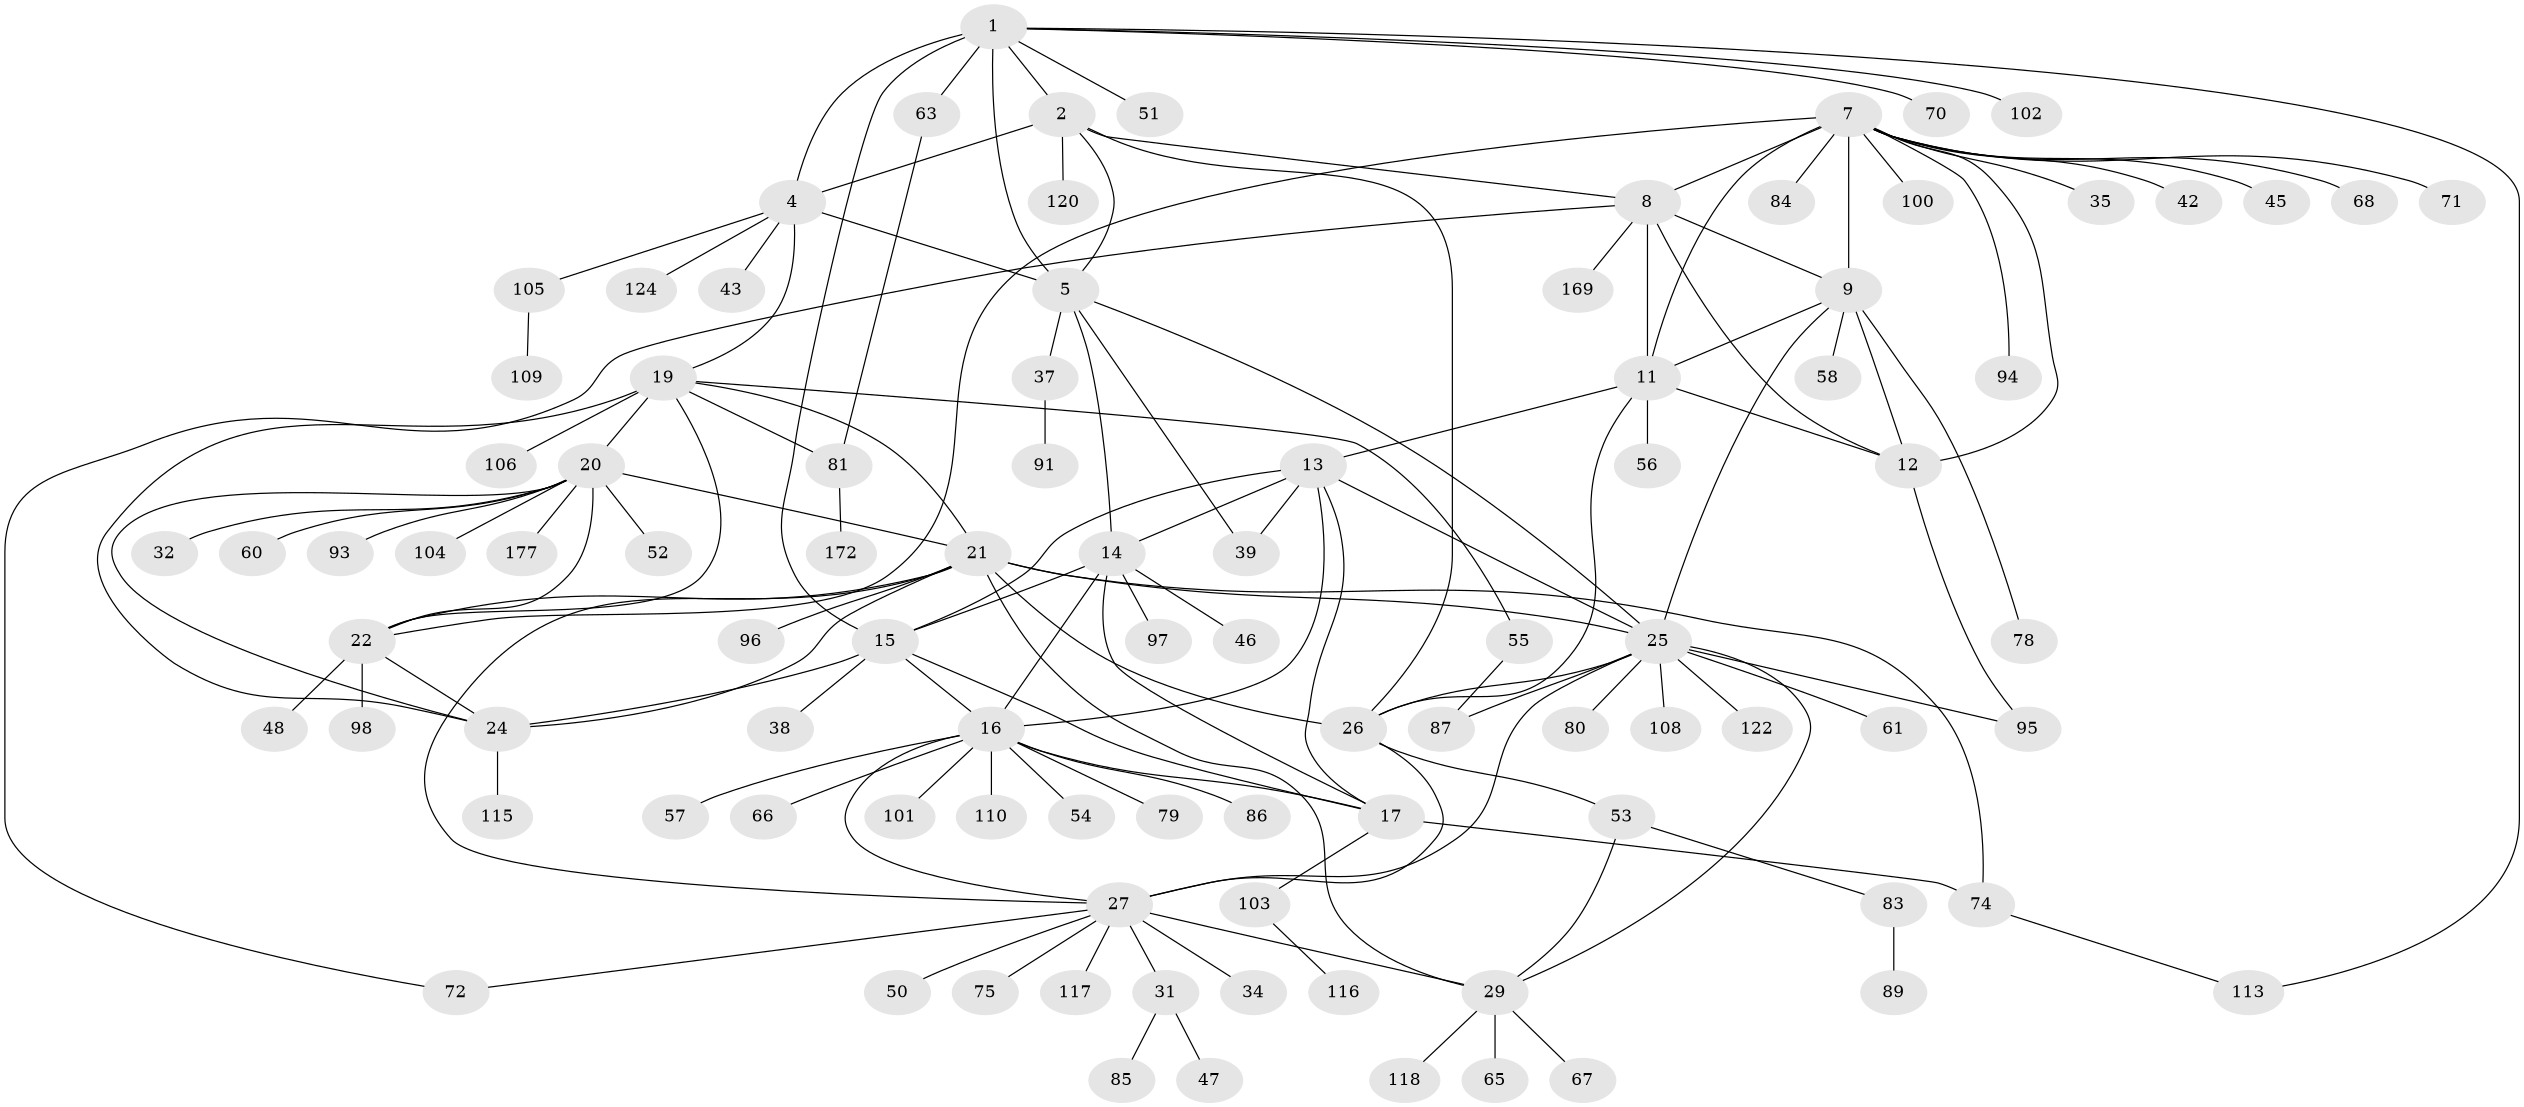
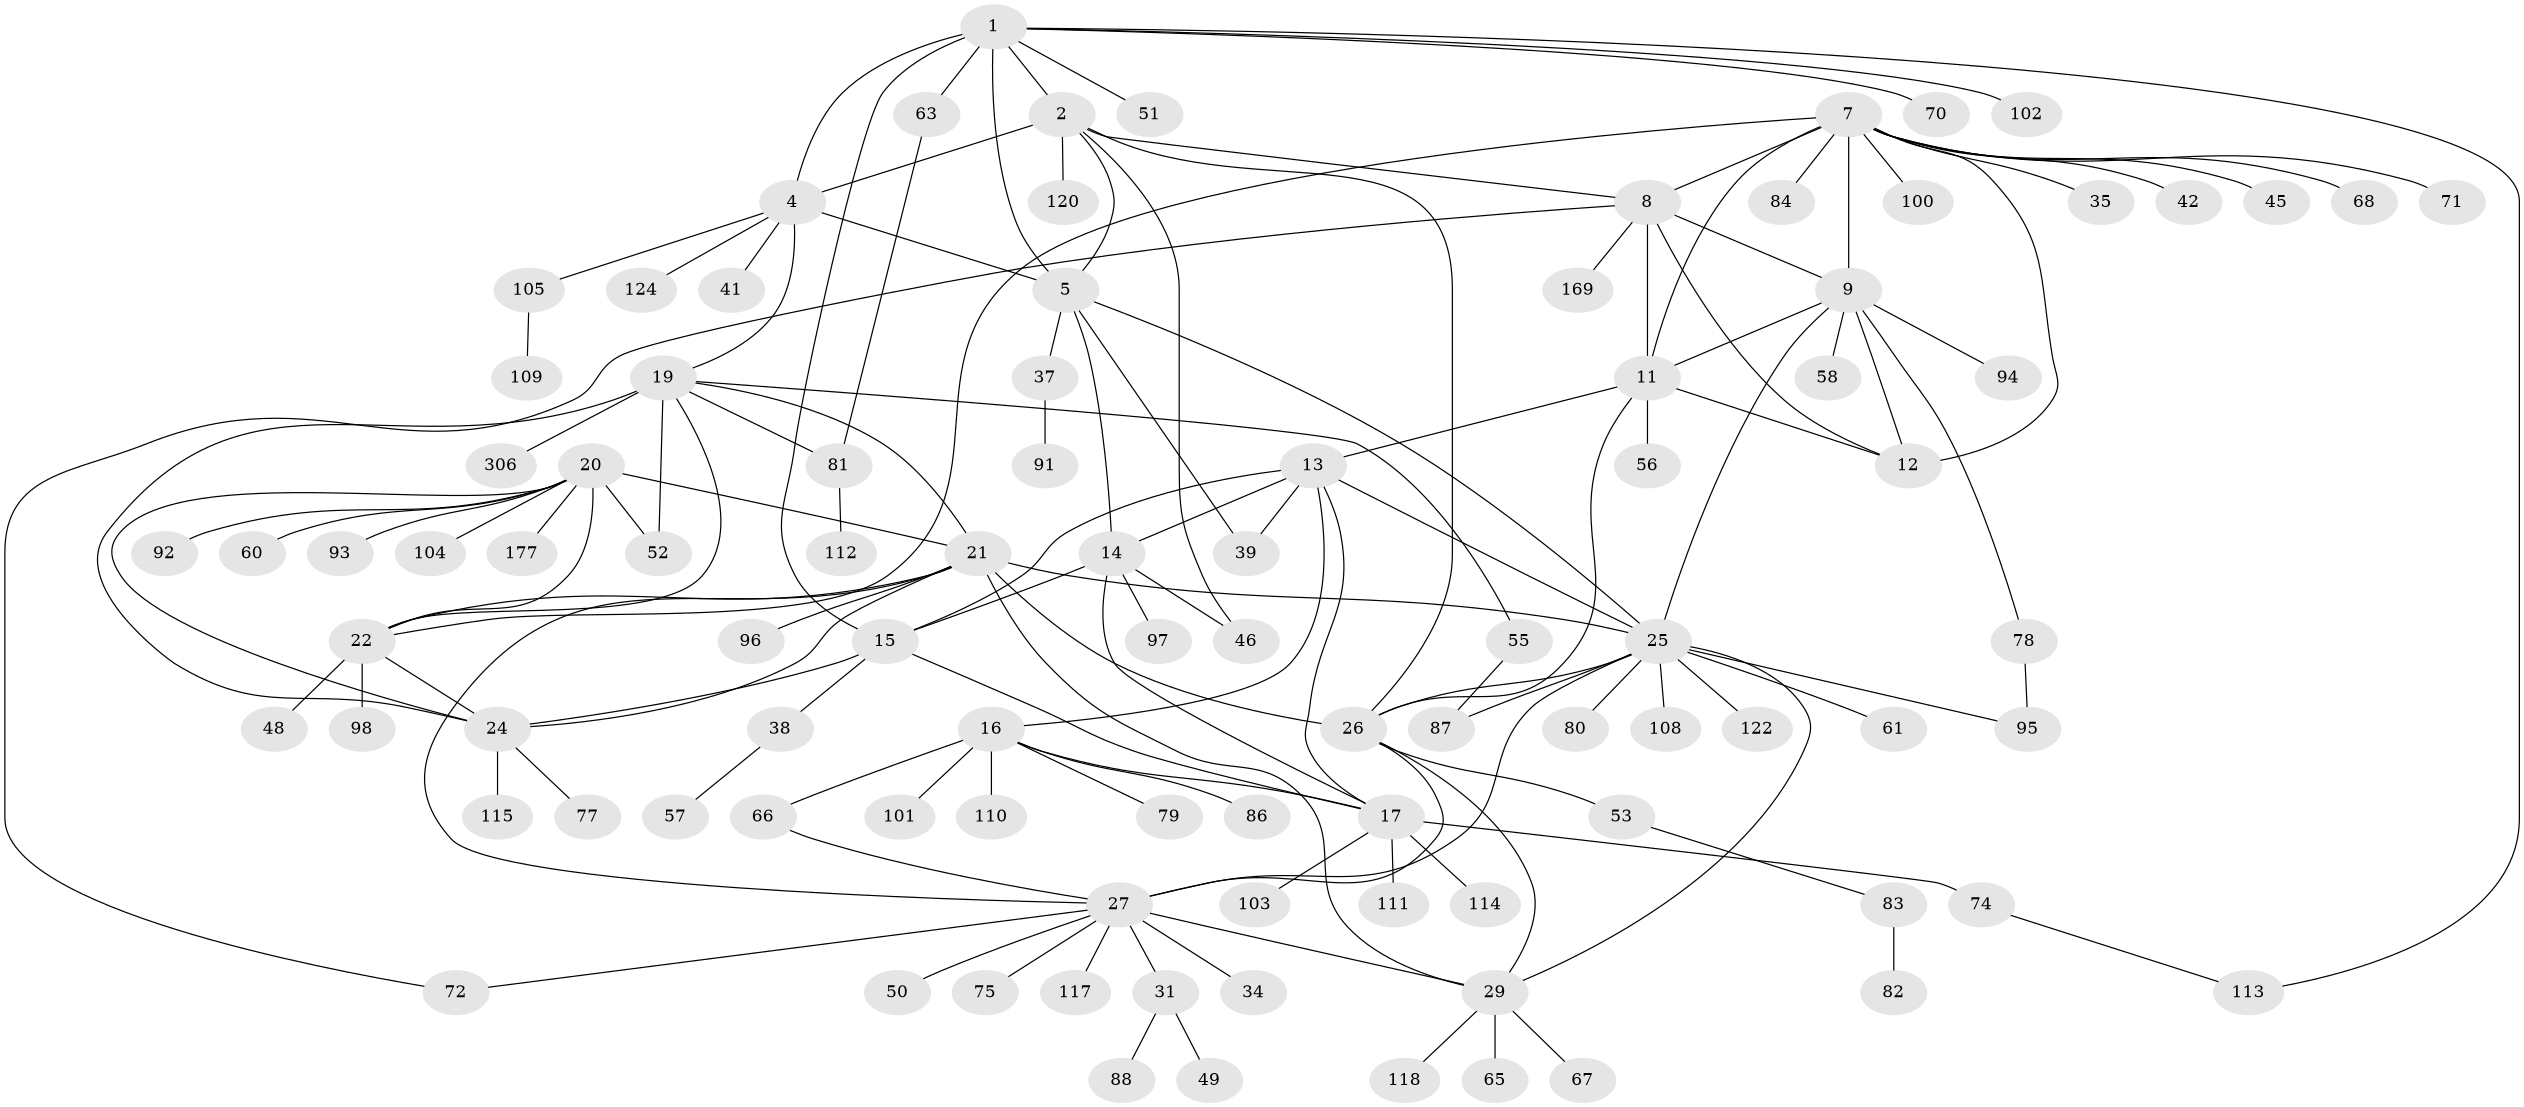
edge "7" -- "94": now "9" -- "94"
node "43": label "43" -> "41"
edge "2" -- "46": added
edge "19" -- "20": now "19" -- "52"
node "106": label "106" -> "306"
node "32": label "32" -> "92"
node "172": label "172" -> "112"
edge "21" -- "74": removed
edge "12" -- "95": now "78" -- "95"
edge "14" -- "16": removed
edge "15" -- "16": removed
edge "16" -- "57": now "38" -- "57"
node "77": added
node "54": removed
edge "16" -- "27": now "66" -- "27"
node "111": added
node "114": added
edge "53" -- "29": now "26" -- "29"
node "116": removed
node "89": label "89" -> "82"
node "85": label "85" -> "88"
node "47": label "47" -> "49"
